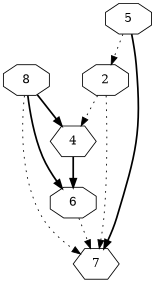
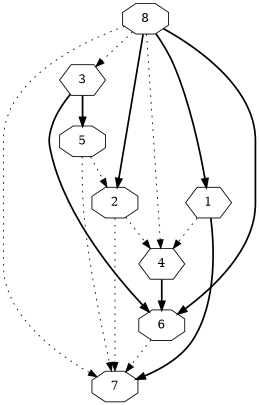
node "3": added
edge "8" -> "2": added
edge "8" -> "4": style bold -> dotted
edge "5" -> "7": style bold -> dotted
node "1": added
node "7": shape hexagon -> octagon
